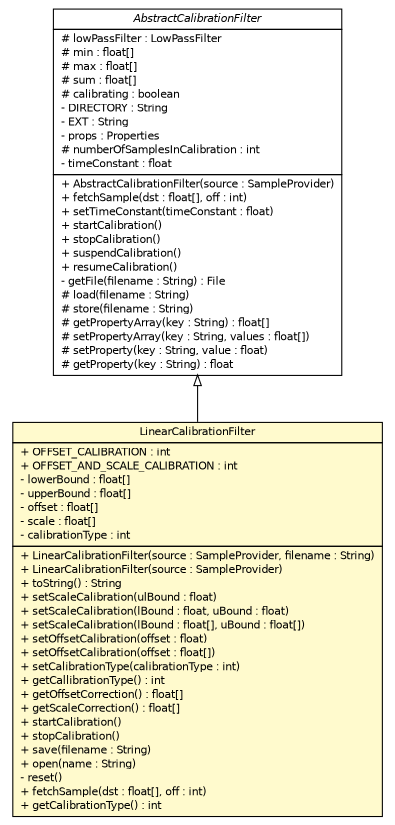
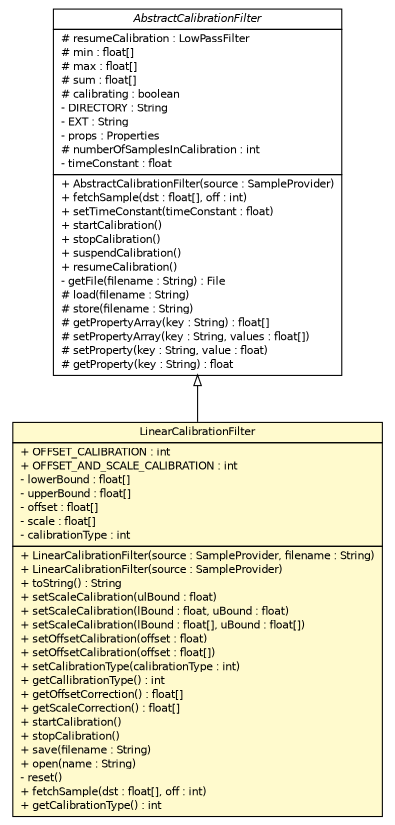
node "AbstractCalibrationFilter": text "# lowPassFilter : LowPassFilter" -> "# resumeCalibration : LowPassFilter"
